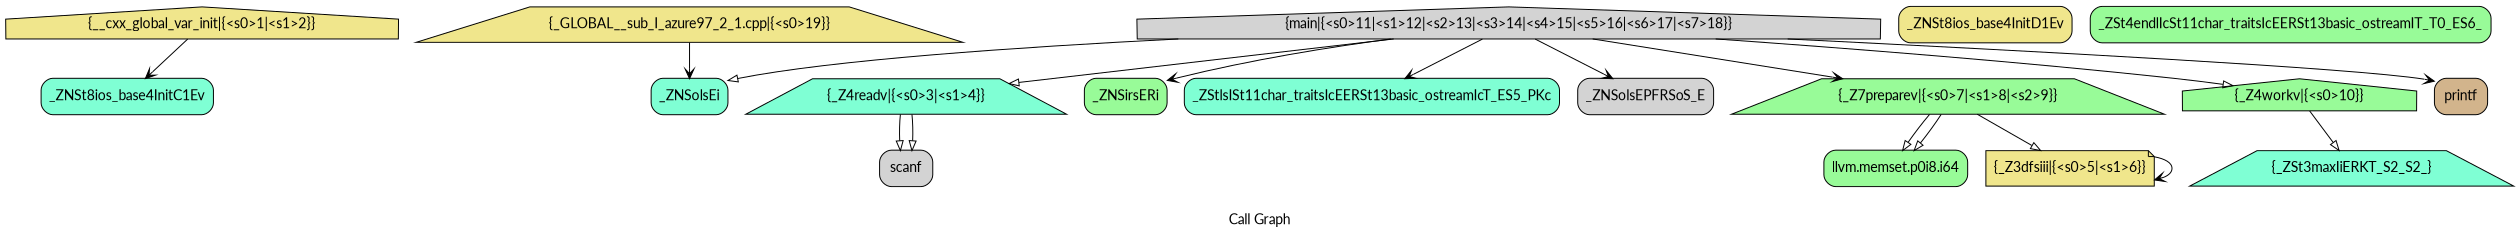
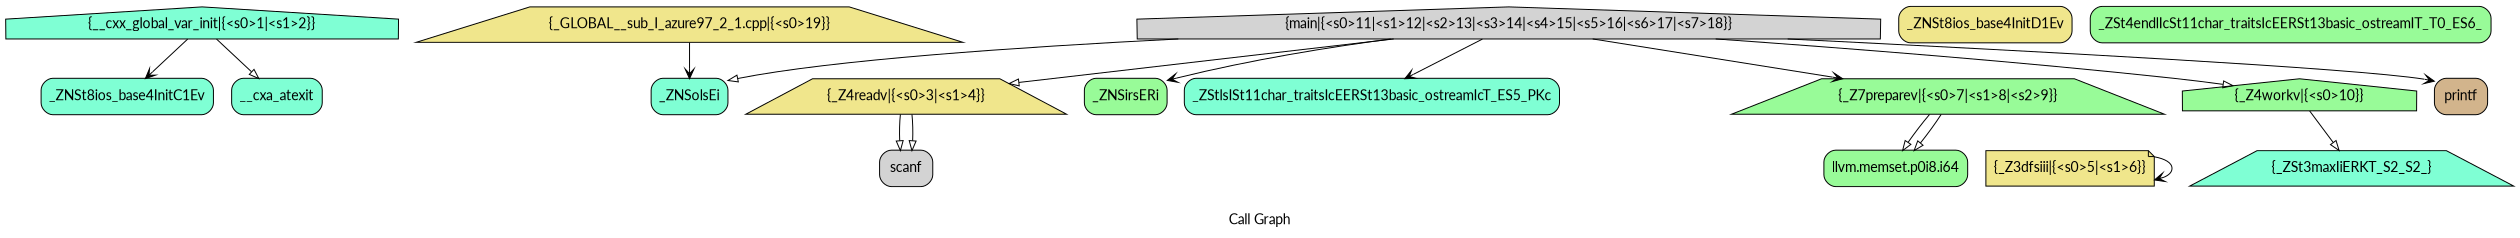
node "{__cxx_global_var_init|{<s0>1|<s1>2}}": fillcolor khaki -> aquamarine
node "__cxa_atexit": added
node "{_Z4readv|{<s0>3|<s1>4}}": fillcolor aquamarine -> khaki
node "_ZNSolsEPFRSoS_E": removed
edge "{_Z7preparev|{<s0>7|<s1>8|<s2>9}}" -> "{_Z3dfsiii|{<s0>5|<s1>6}}": removed
